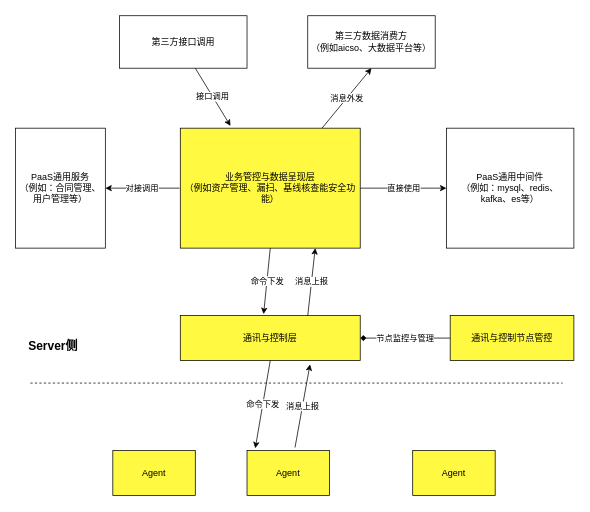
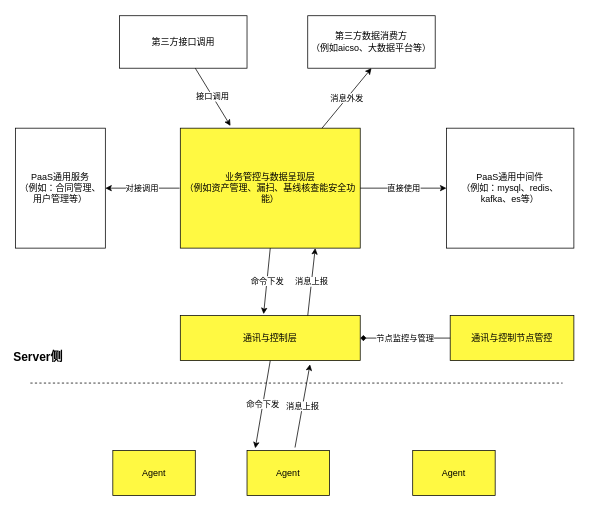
node "Server侧": moved (53, 345) -> (38, 357)
